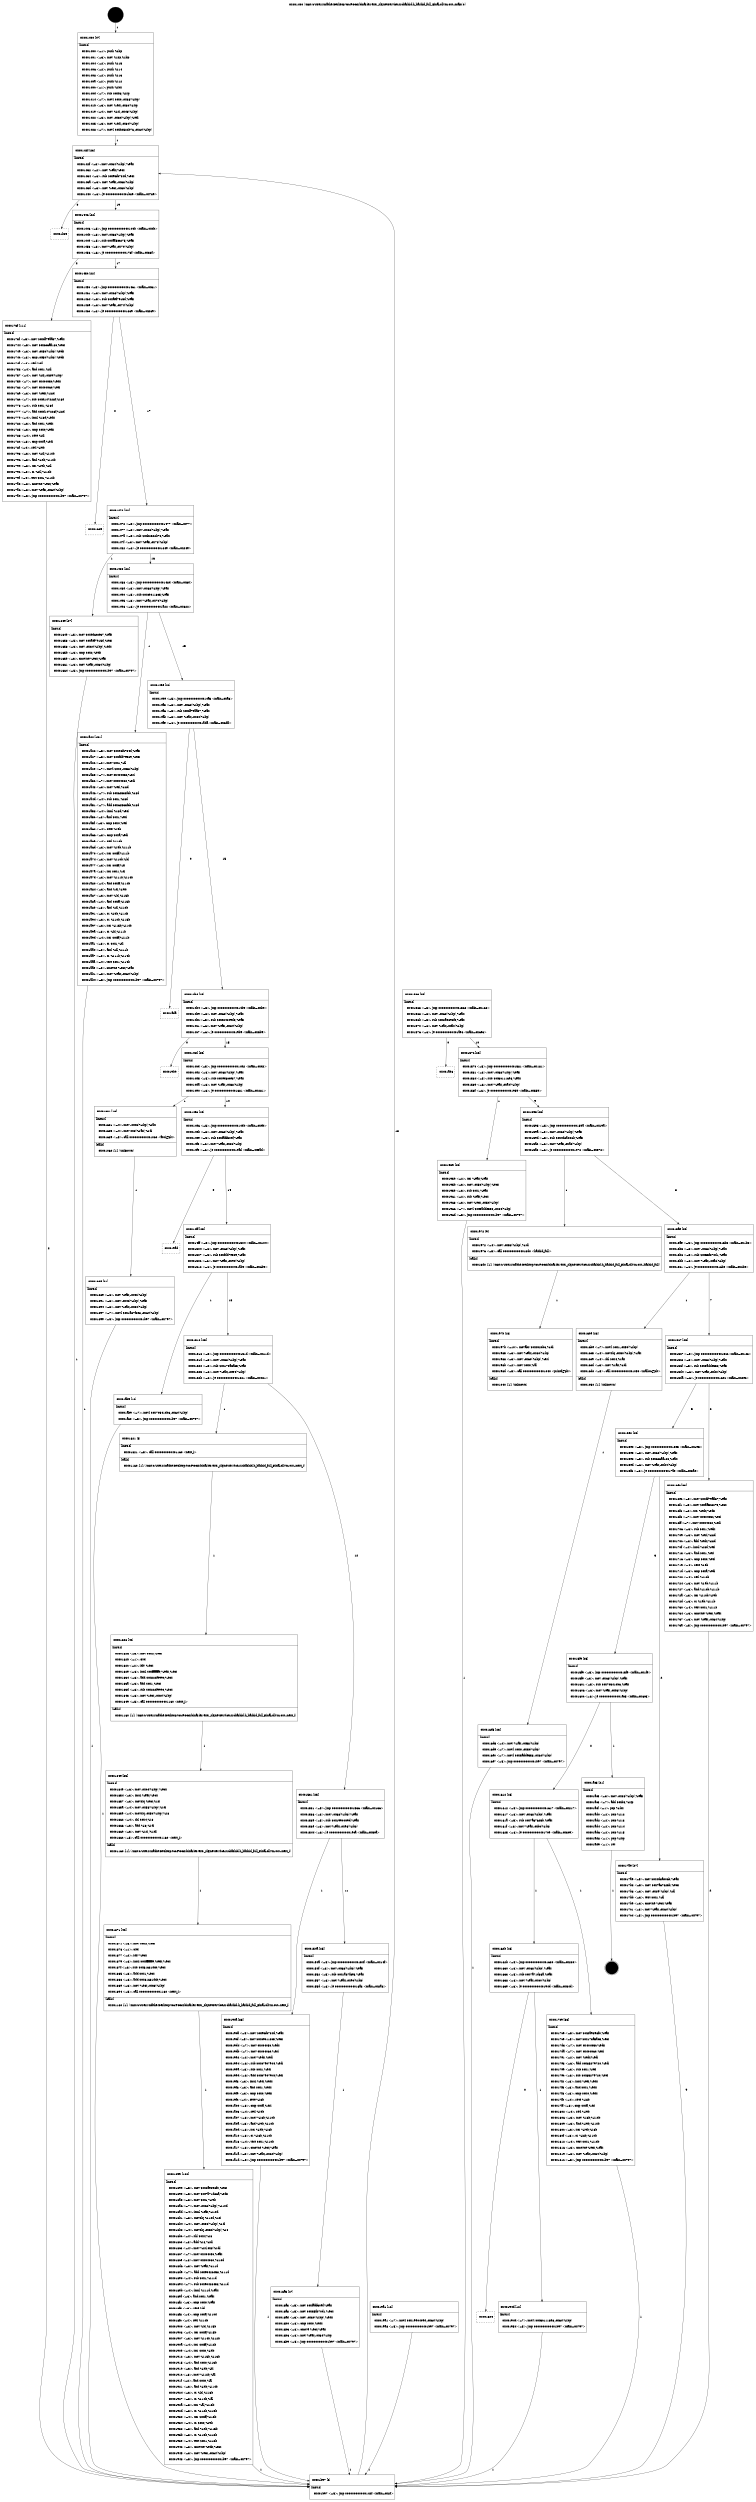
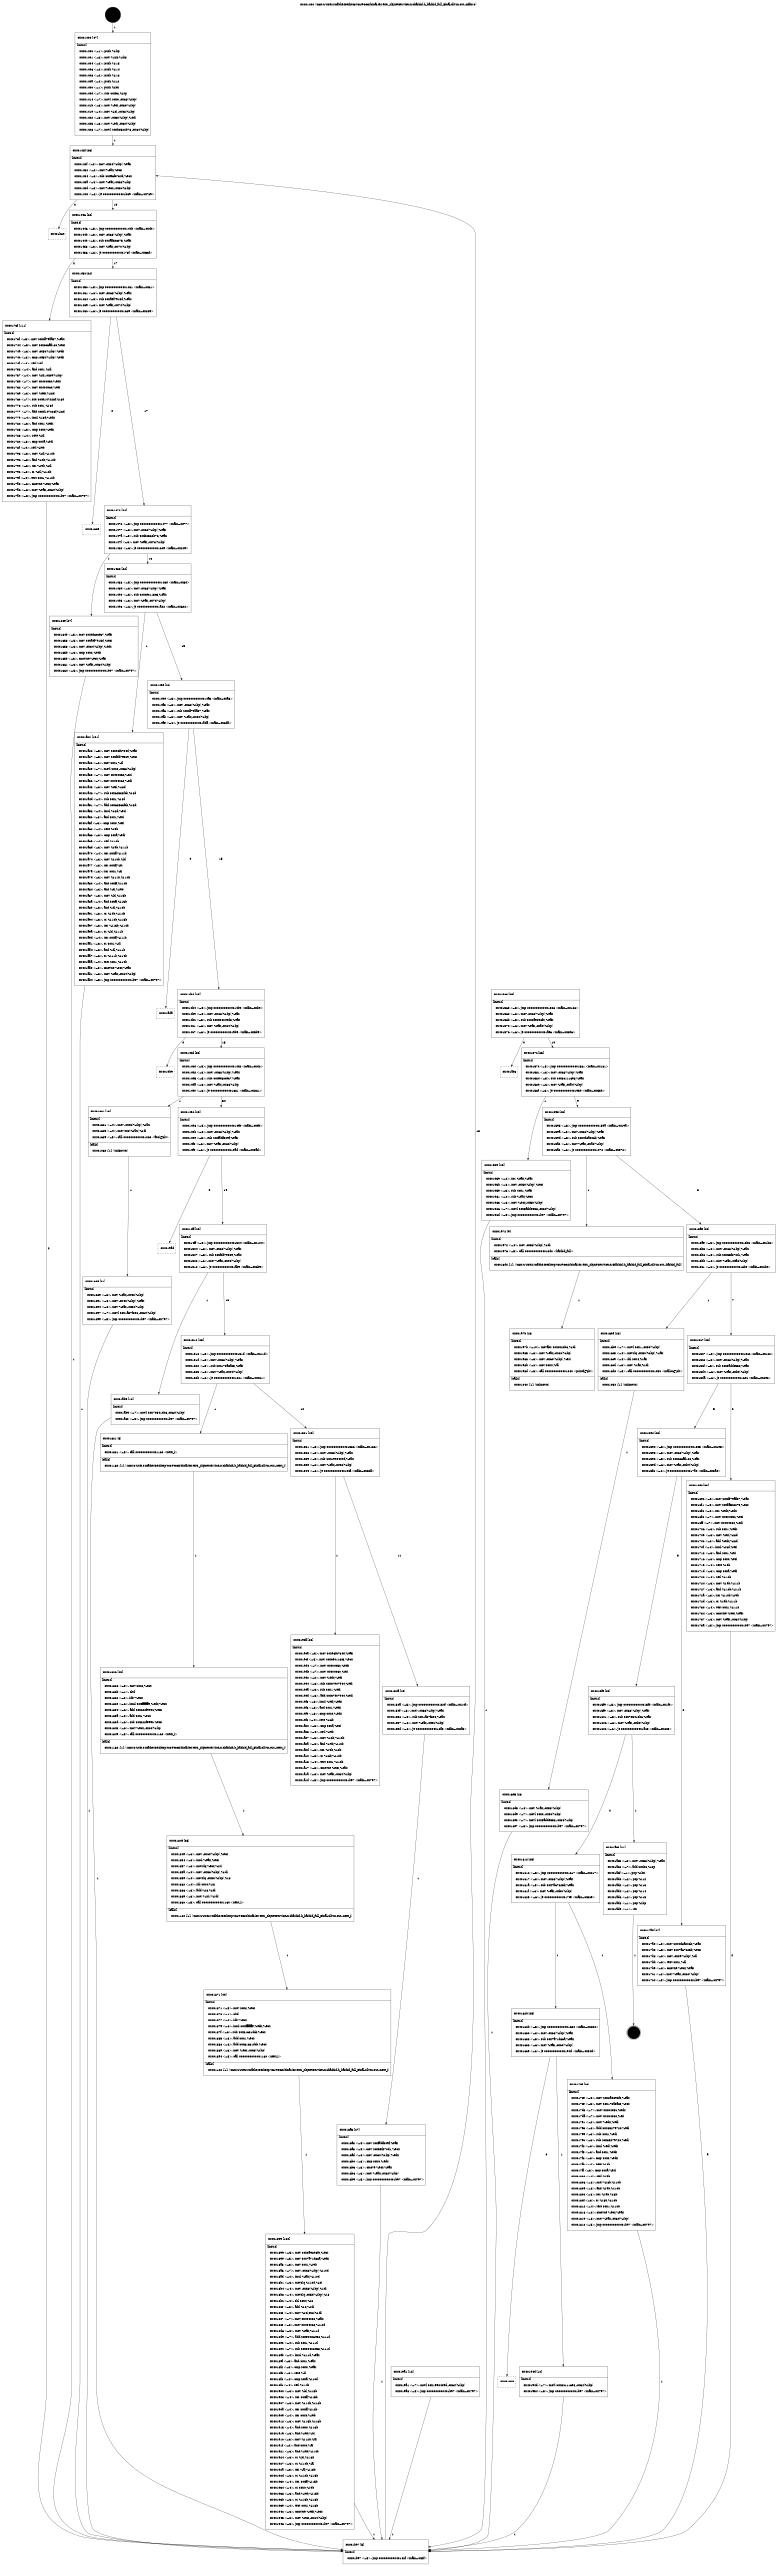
edge "0x4014cd [25]" -> "0x4014e6 [25]": label " 14" -> " 54"
edge "0x4019ca [88]" -> "0x401b97 [5]": removed, label "1"
